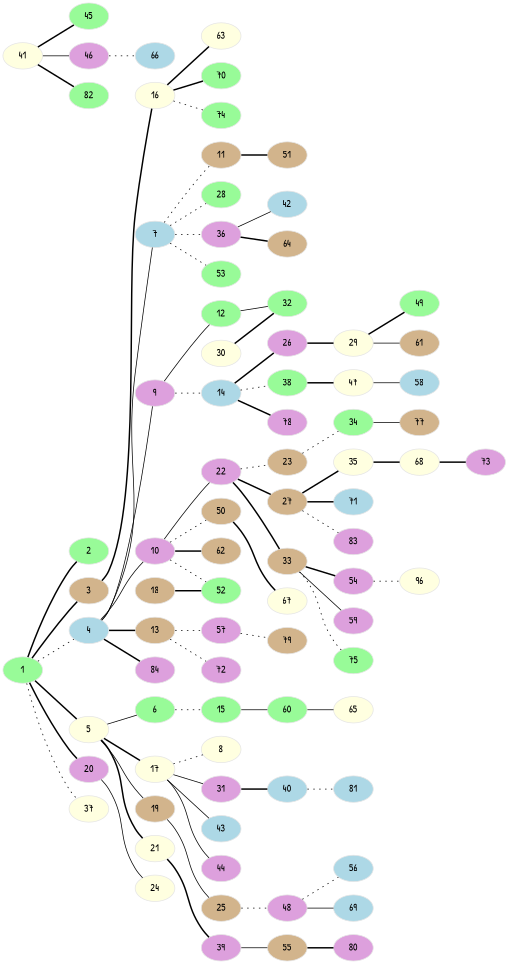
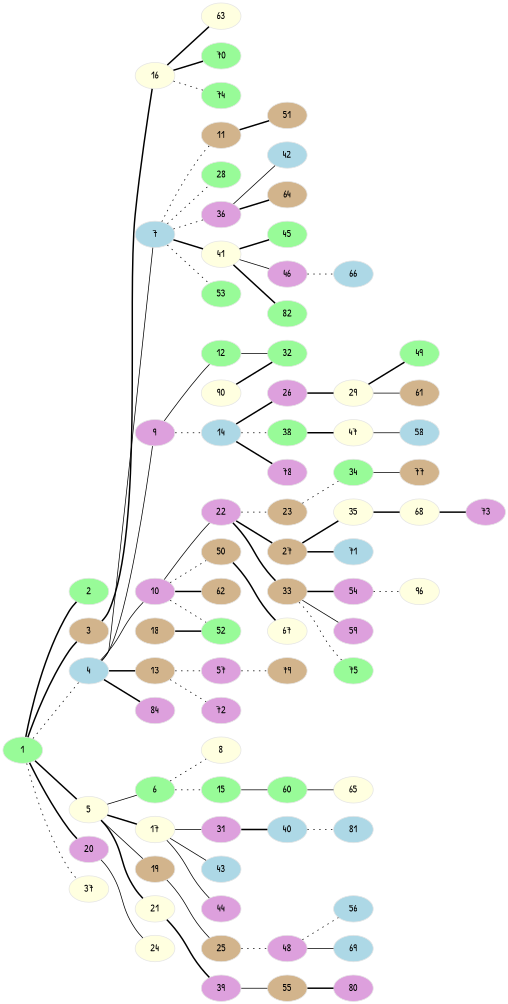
edge "7" -- "41": added
node "30": label "30" -> "90"
node "83": removed
edge "8" -- "17": now "8" -- "6"
